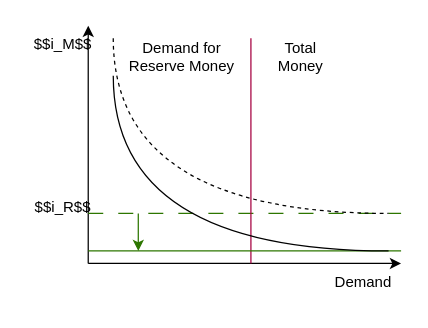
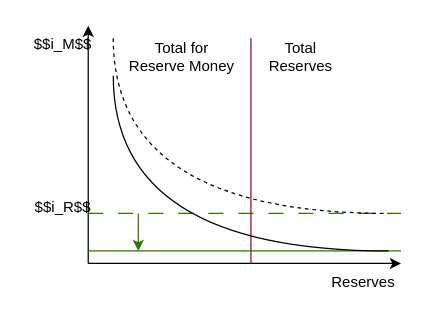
node "Demand for Reserve Money": label "Demand for Reserve Money" -> "Total for Reserve Money"
node "Total Money": label "Total Money" -> "Total Reserves"
node "Demand": label "Demand" -> "Reserves"
